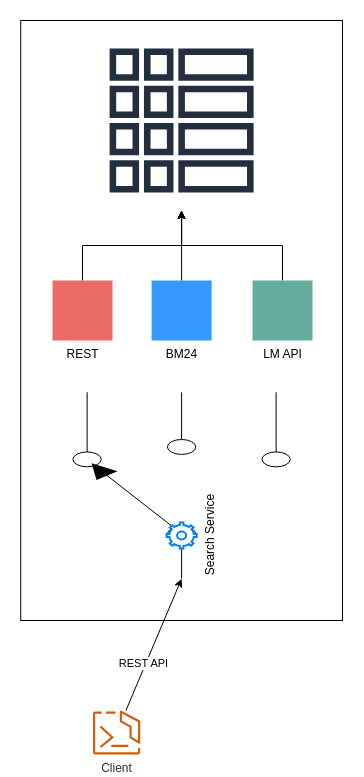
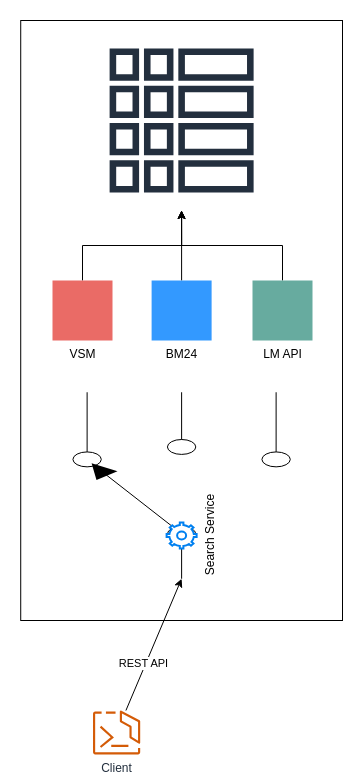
node "REST": label "REST" -> "VSM"
